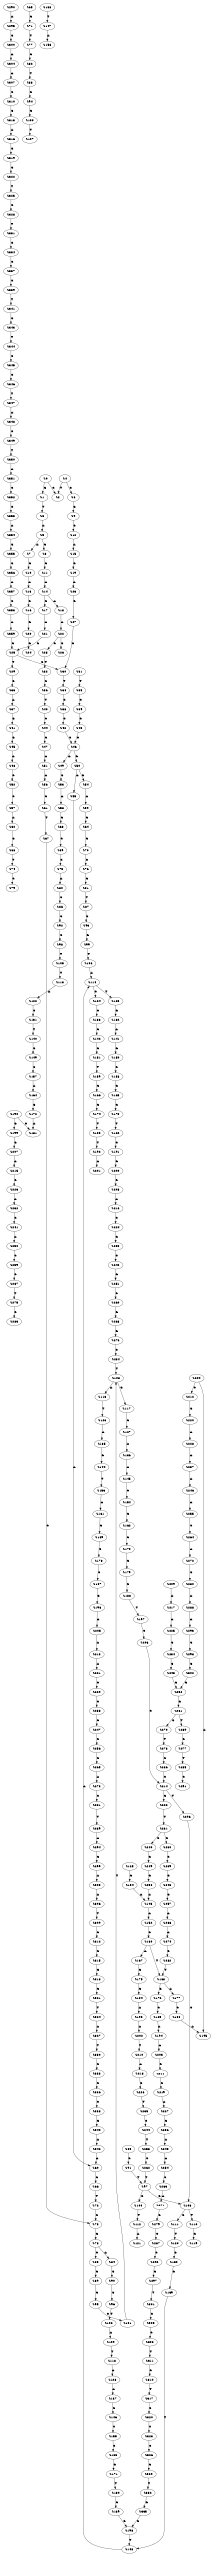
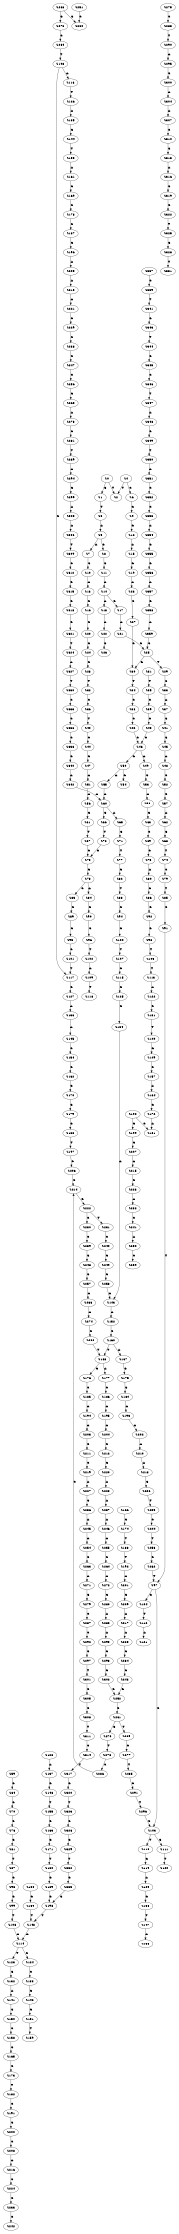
edge "S283" -> "S290": added, label "T"
node "S334": removed
edge "S0" -> "S2": label "C" -> "T"
edge "S22" -> "S28": now "S24" -> "S28"
edge "S54" -> "S59": removed, label "A"
edge "S60" -> "S65": added, label "A"
edge "S79" -> "S85": added, label "T"
node "S115": added
edge "S159" -> "S166": removed, label "G"
edge "S242" -> "S251": removed, label "G"
node "S267": removed
edge "S260" -> "S268": reversed
edge "S201" -> "S209": added, label "G"
edge "S204" -> "S195": reversed
edge "S214" -> "S296": now "S291" -> "S296"
edge "S231" -> "S230": now "S222" -> "S230"
edge "S101" -> "S108": now "S101" -> "S117"
node "S129": added
edge "S202" -> "S210": label "T" -> "A"
edge "S120" -> "S130": removed, label "G"
edge "S118" -> "S128": removed, label "A"
